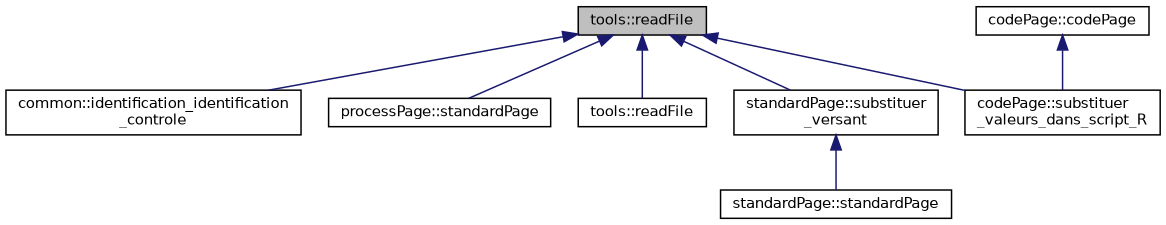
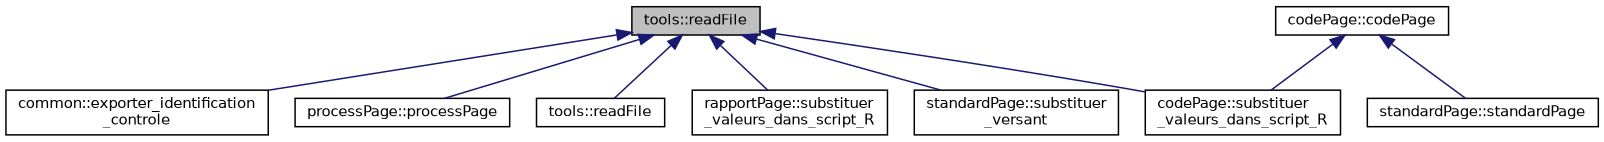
node "common::identification_identification _controle": label "common::identification_identification _controle" -> "common::exporter_identification _controle"
node "processPage::standardPage": label "processPage::standardPage" -> "processPage::processPage"
node "rapportPage::substituer _valeurs_dans_script_R": added
edge "standardPage::standardPage" -> "standardPage::substituer _versant": now "standardPage::standardPage" -> "codePage::codePage"
